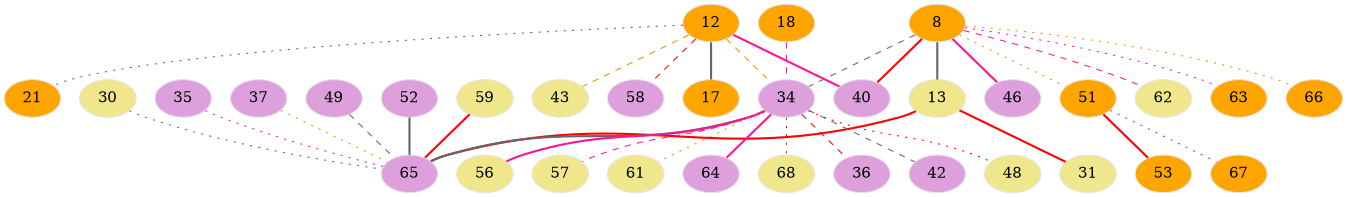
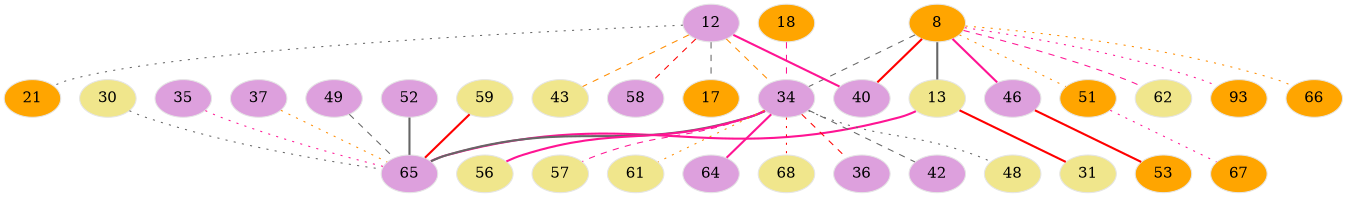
node "12": fillcolor orange -> plum
edge "12" -- "17": style bold -> dashed
node "63": label "63" -> "93"
edge "34" -- "48": color red -> gray40
edge "51" -- "53": now "46" -- "53"
edge "13" -- "65": color red -> deeppink
